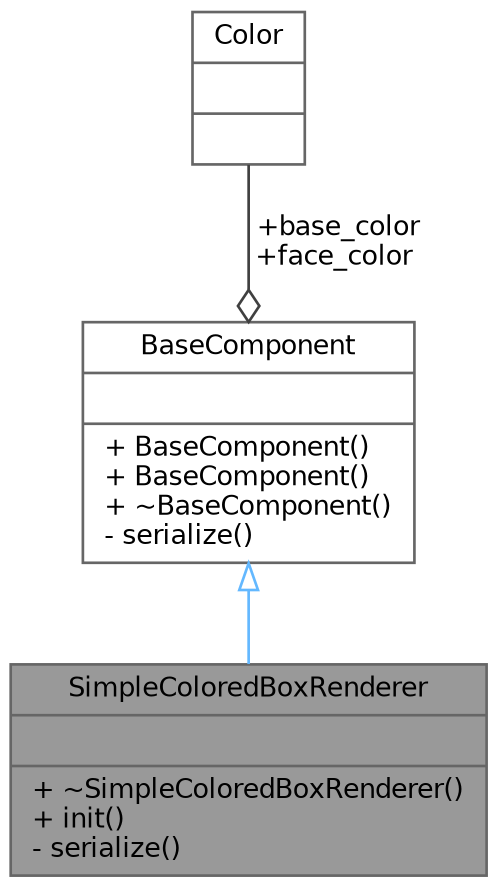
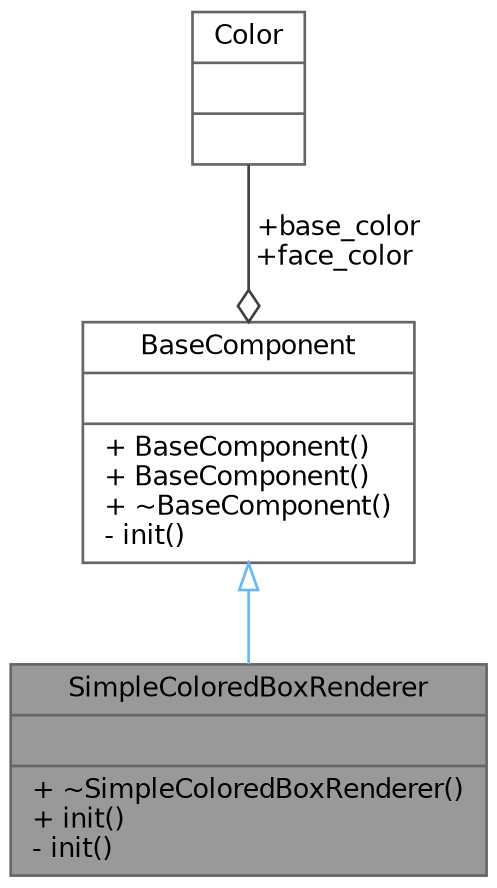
node "BaseComponent": text "- serialize()" -> "- init()"
node "SimpleColoredBoxRenderer": text "- serialize()" -> "- init()"
